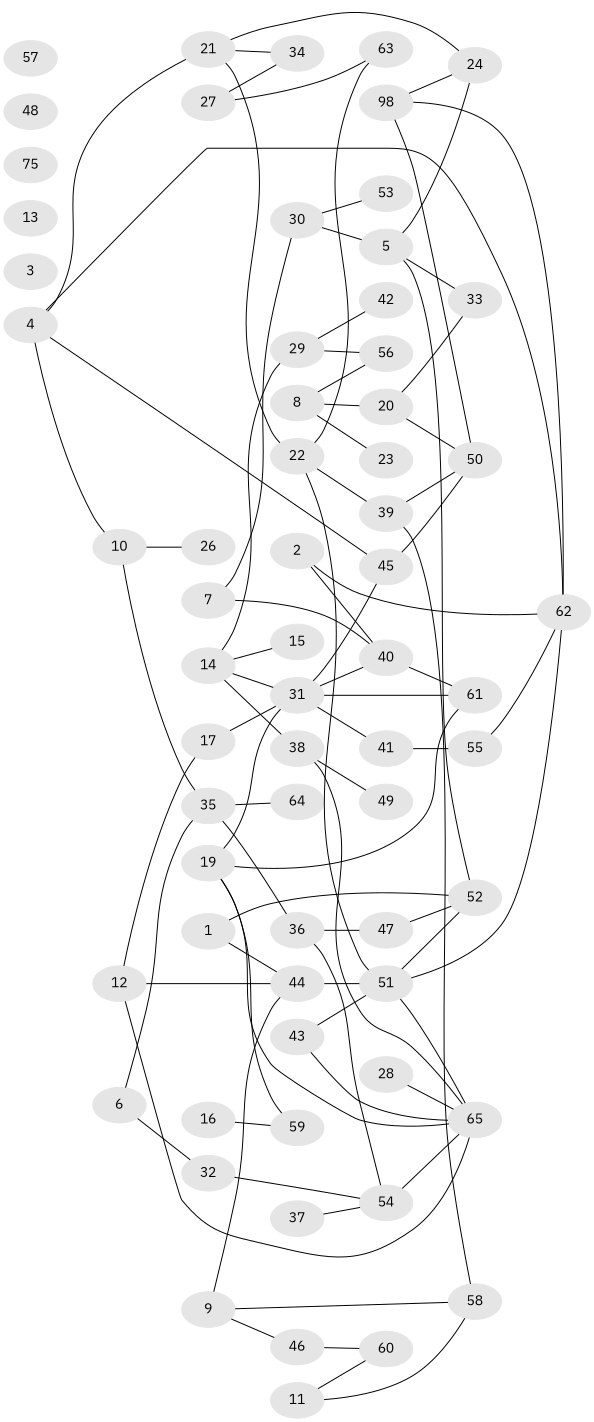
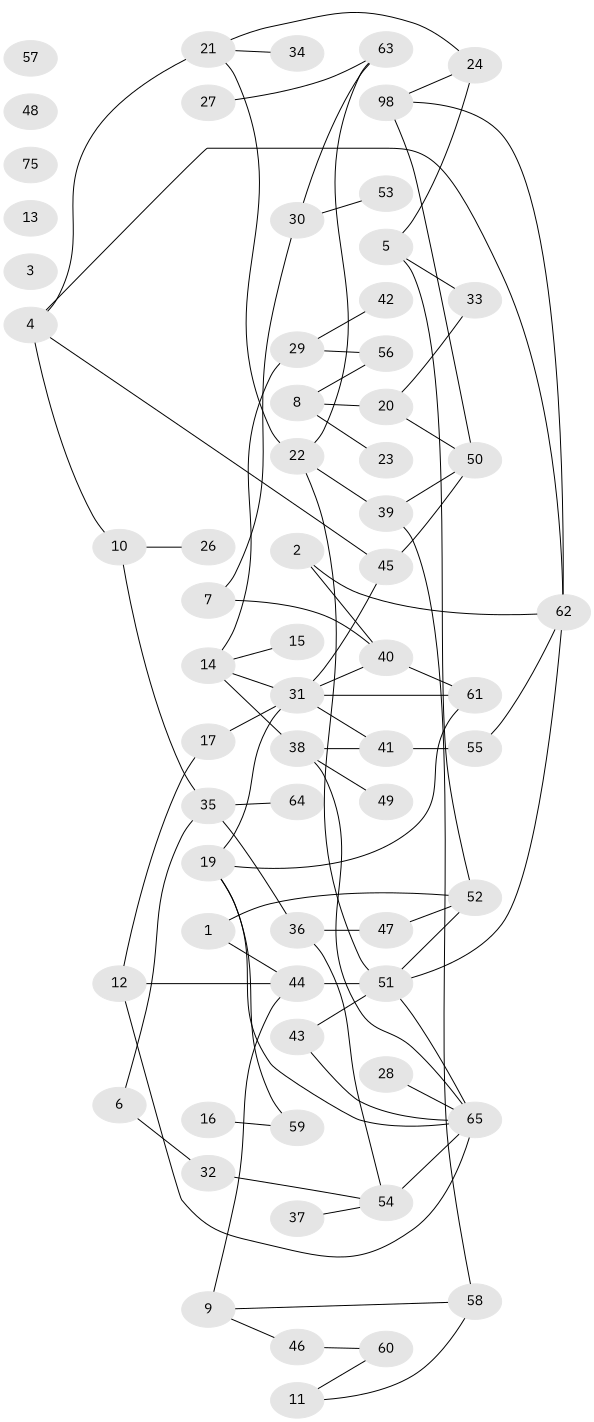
edge "34" -- "27": removed
edge "30" -- "5": now "30" -- "63"
edge "38" -- "41": added
